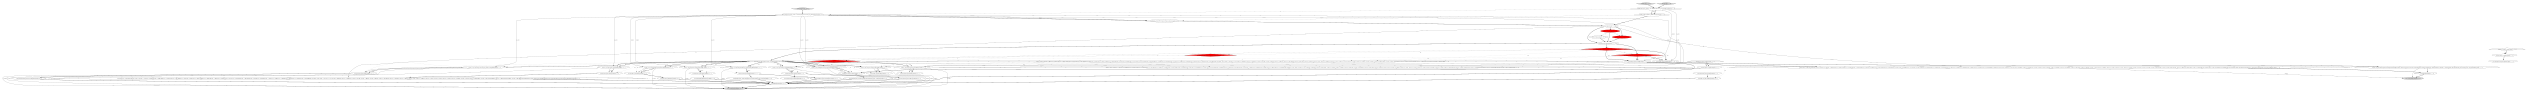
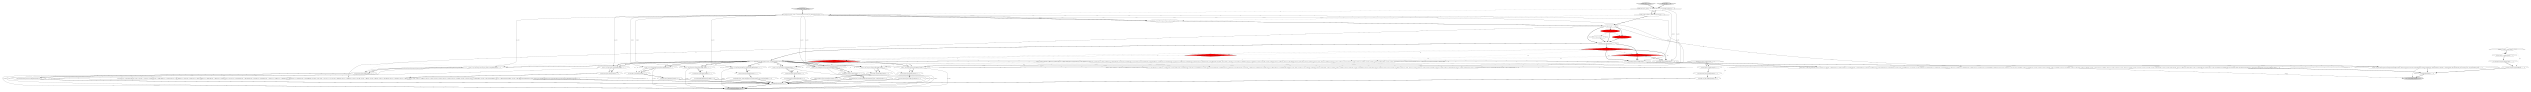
node "_errHandler.recover(this,re)@@@48@@@['1', '1', '0']": added
edge "_localctx.exception = re@@@94@@@['0', '0', '1']" -> "enterOuterAlt(_localctx,7)@@@63@@@['0', '0', '1']": now "_localctx.exception = re@@@94@@@['0', '0', '1']" -> "_errHandler.reportError(this,re)@@@95@@@['0', '0', '1']"
edge "enterOuterAlt(_localctx,1)@@@10@@@['1', '1', '0']" -> "{exitRule()}@@@98@@@['0', '0', '1']": now "{setState(572)castExpression()}@@@12@@@['0', '0', '1']" -> "{exitRule()}@@@98@@@['0', '0', '1']"
edge "enterOuterAlt(_localctx,9)@@@81@@@['0', '0', '1']" -> "{setState(582)functionExpression()}@@@57@@@['0', '0', '1']": now "enterOuterAlt(_localctx,6)@@@56@@@['0', '0', '1']" -> "{setState(582)functionExpression()}@@@57@@@['0', '0', '1']"
edge "enterOuterAlt(_localctx,1)@@@11@@@['0', '0', '1']" -> "{setState(573)extractExpression()}@@@19@@@['0', '0', '1']": now "enterOuterAlt(_localctx,2)@@@18@@@['0', '0', '1']" -> "{setState(573)extractExpression()}@@@19@@@['0', '0', '1']"
